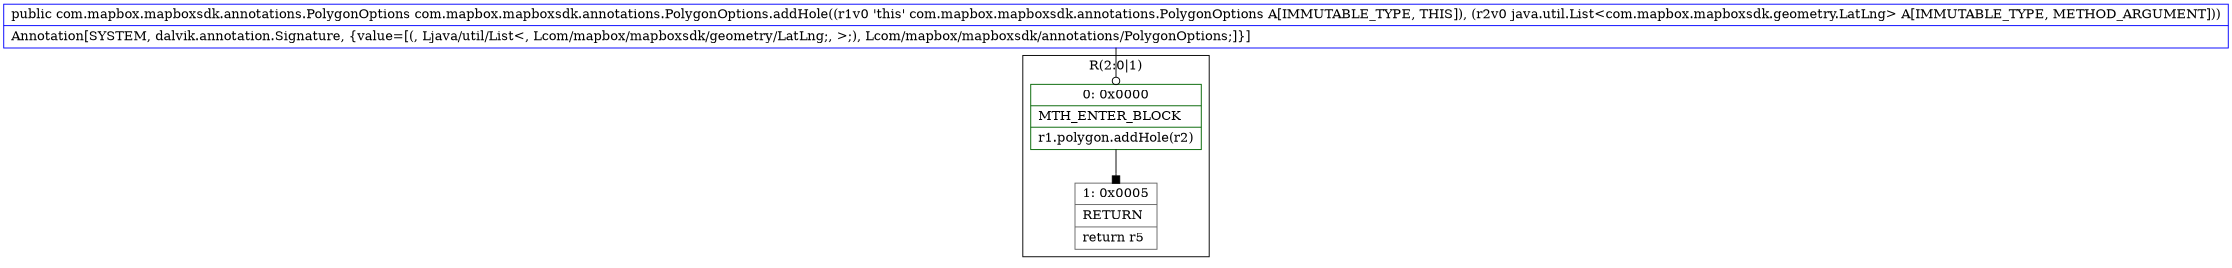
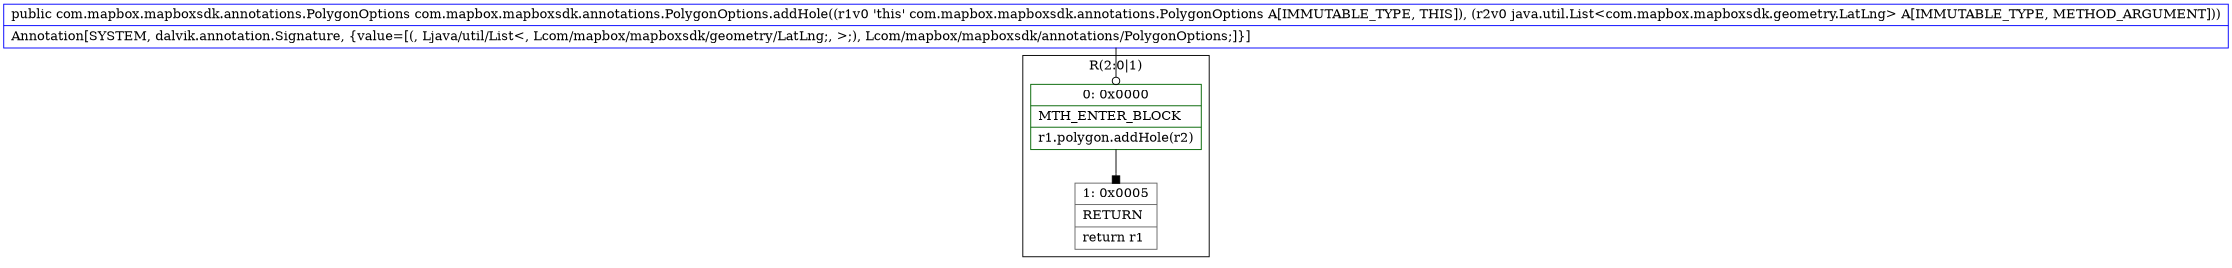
node "1: 0x0005": text "return r5" -> "return r1"
